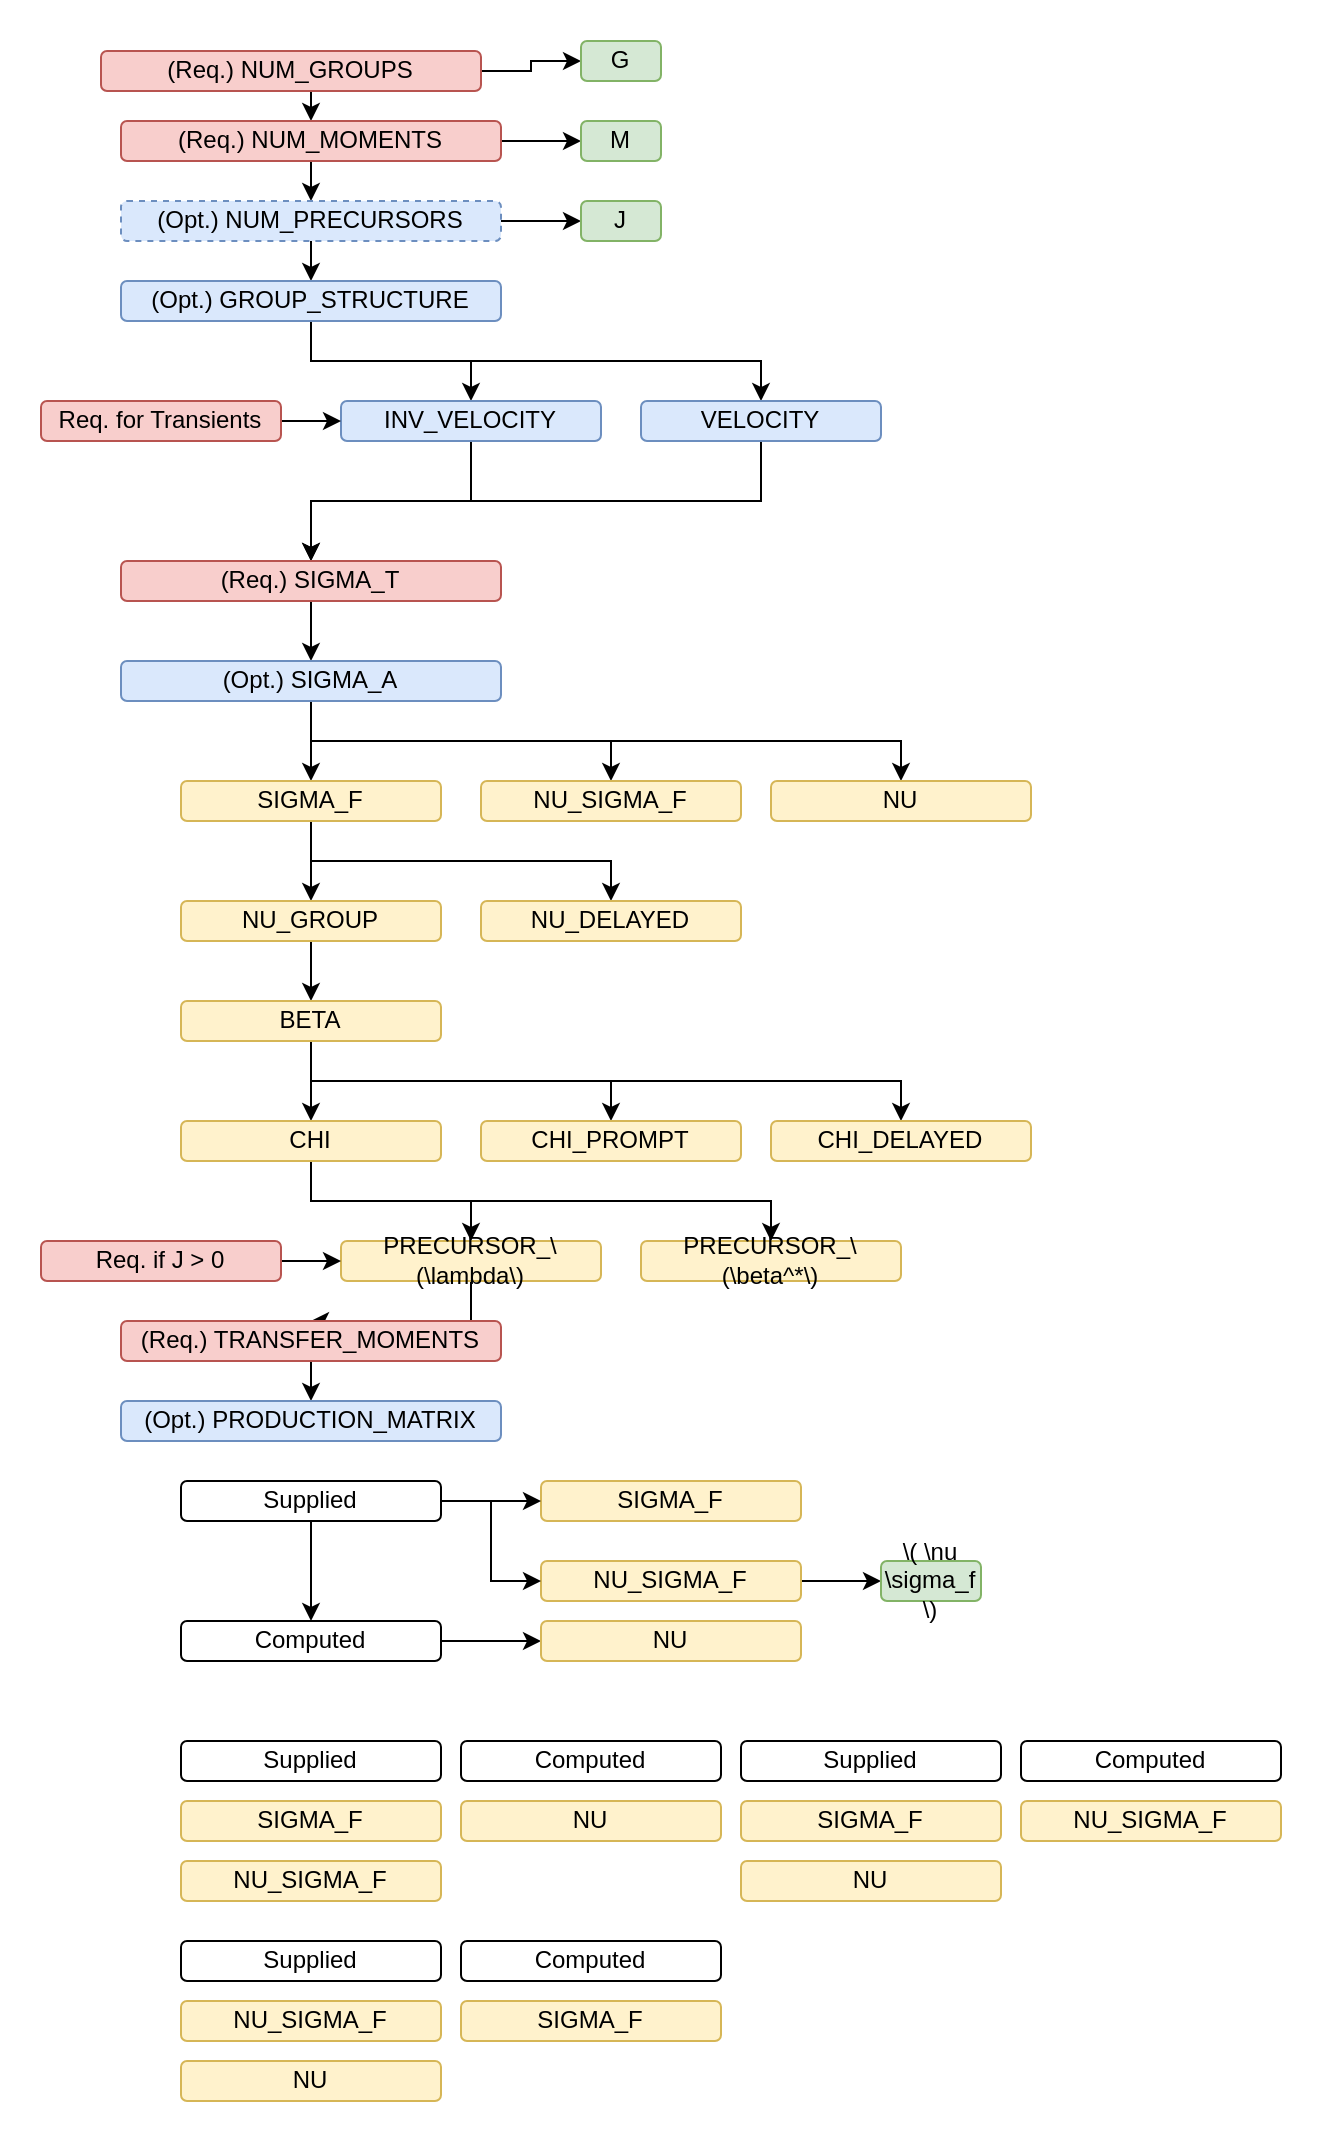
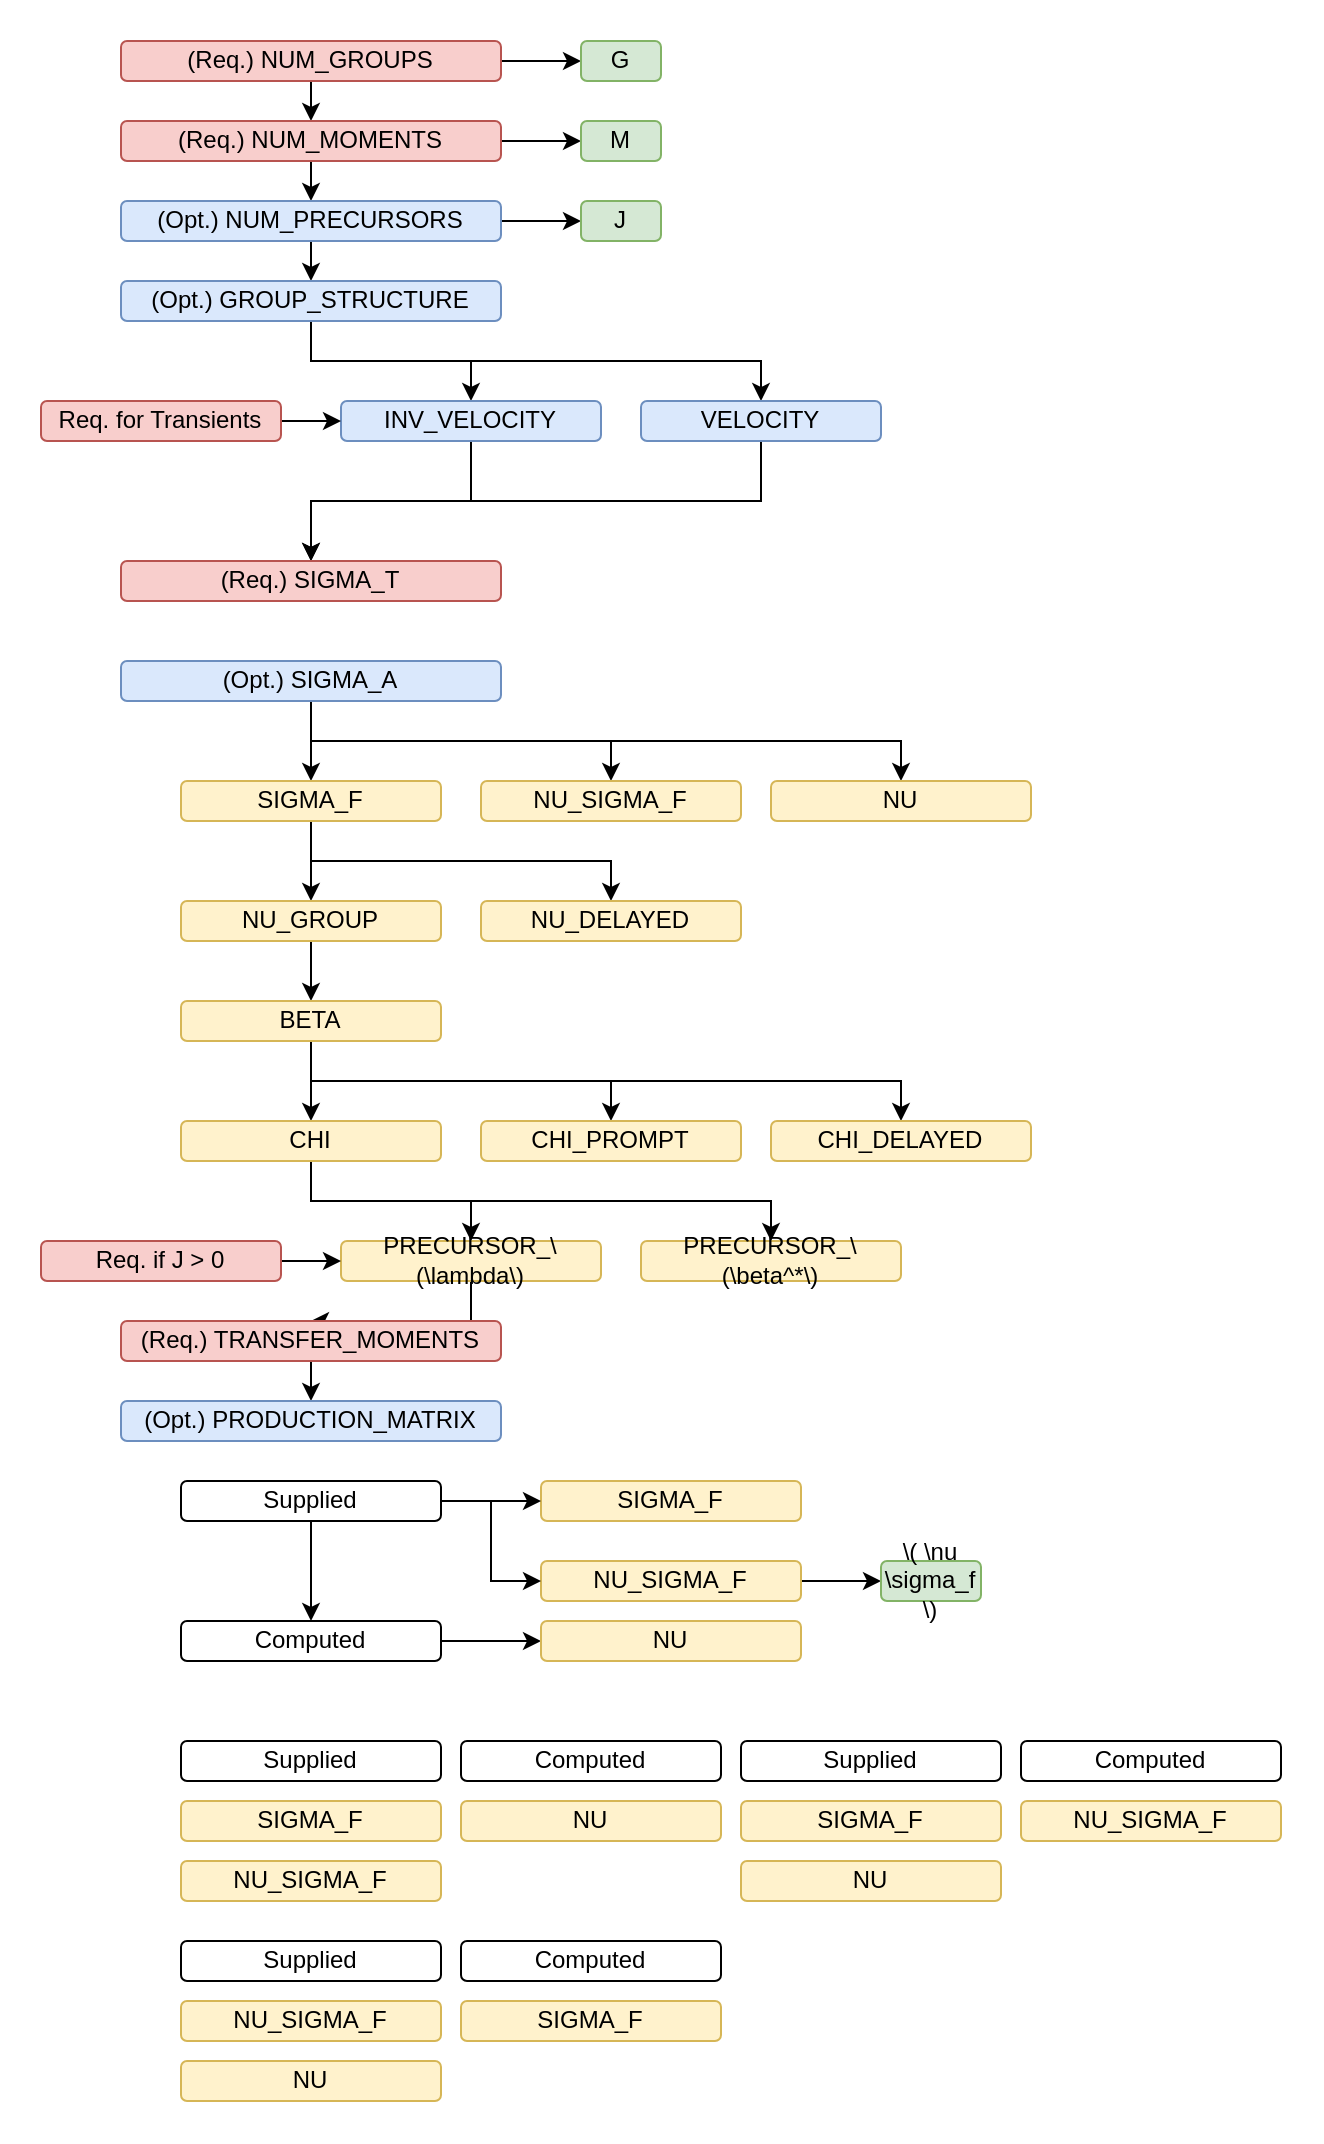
node "(Req.) NUM_GROUPS": moved (291, 71) -> (311, 61)
node "(Opt.) NUM_PRECURSORS": style dashed -> solid
edge "(Req.) SIGMA_T" -> "(Opt.) SIGMA_A": removed
